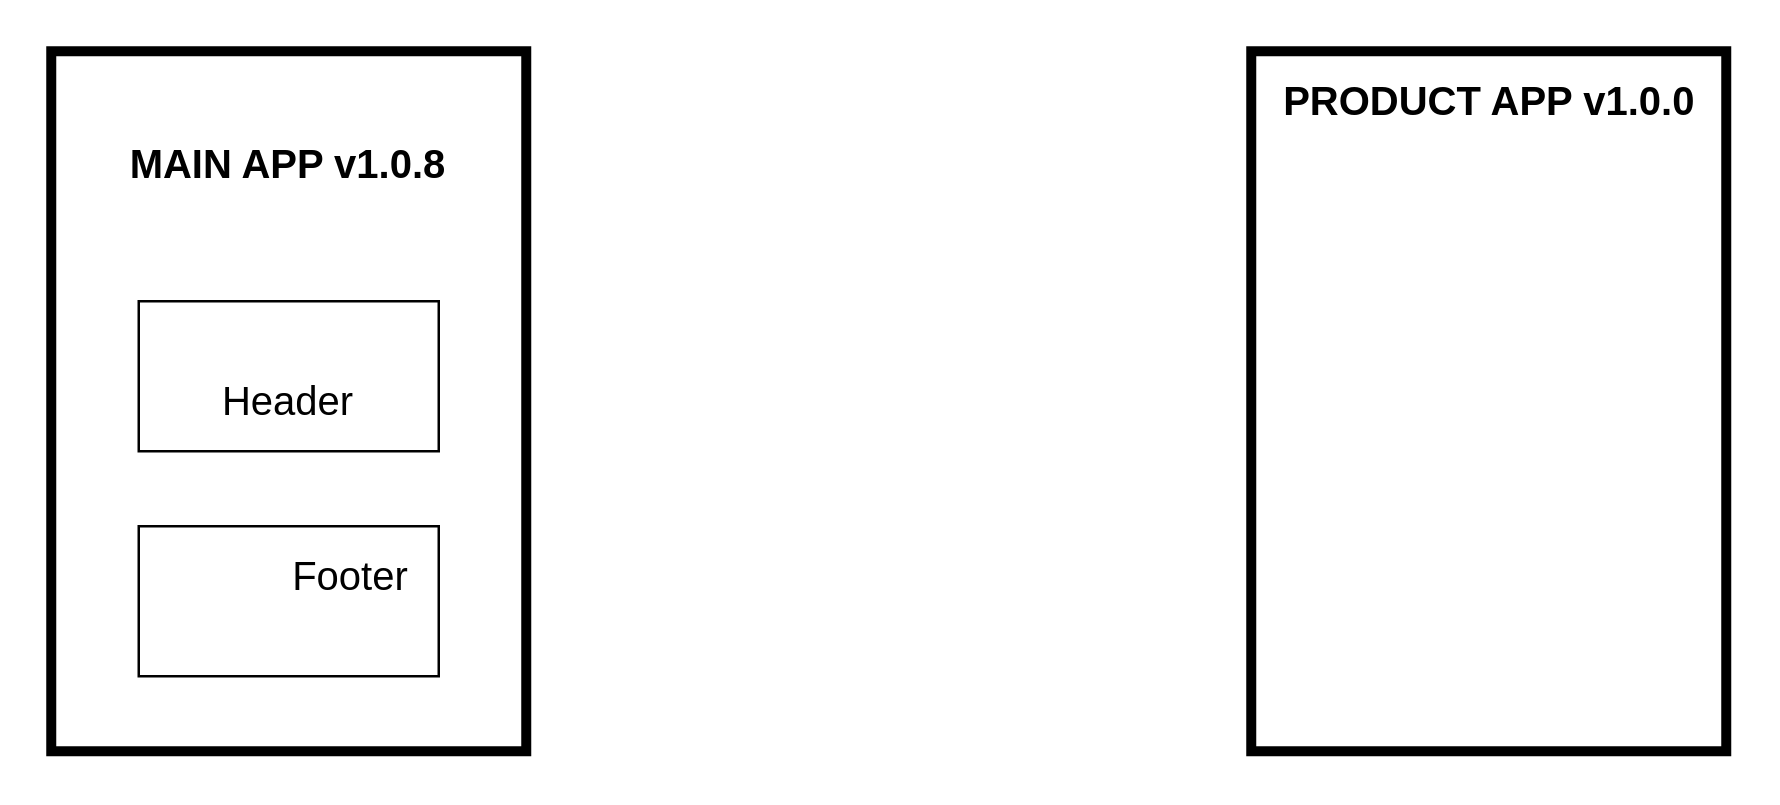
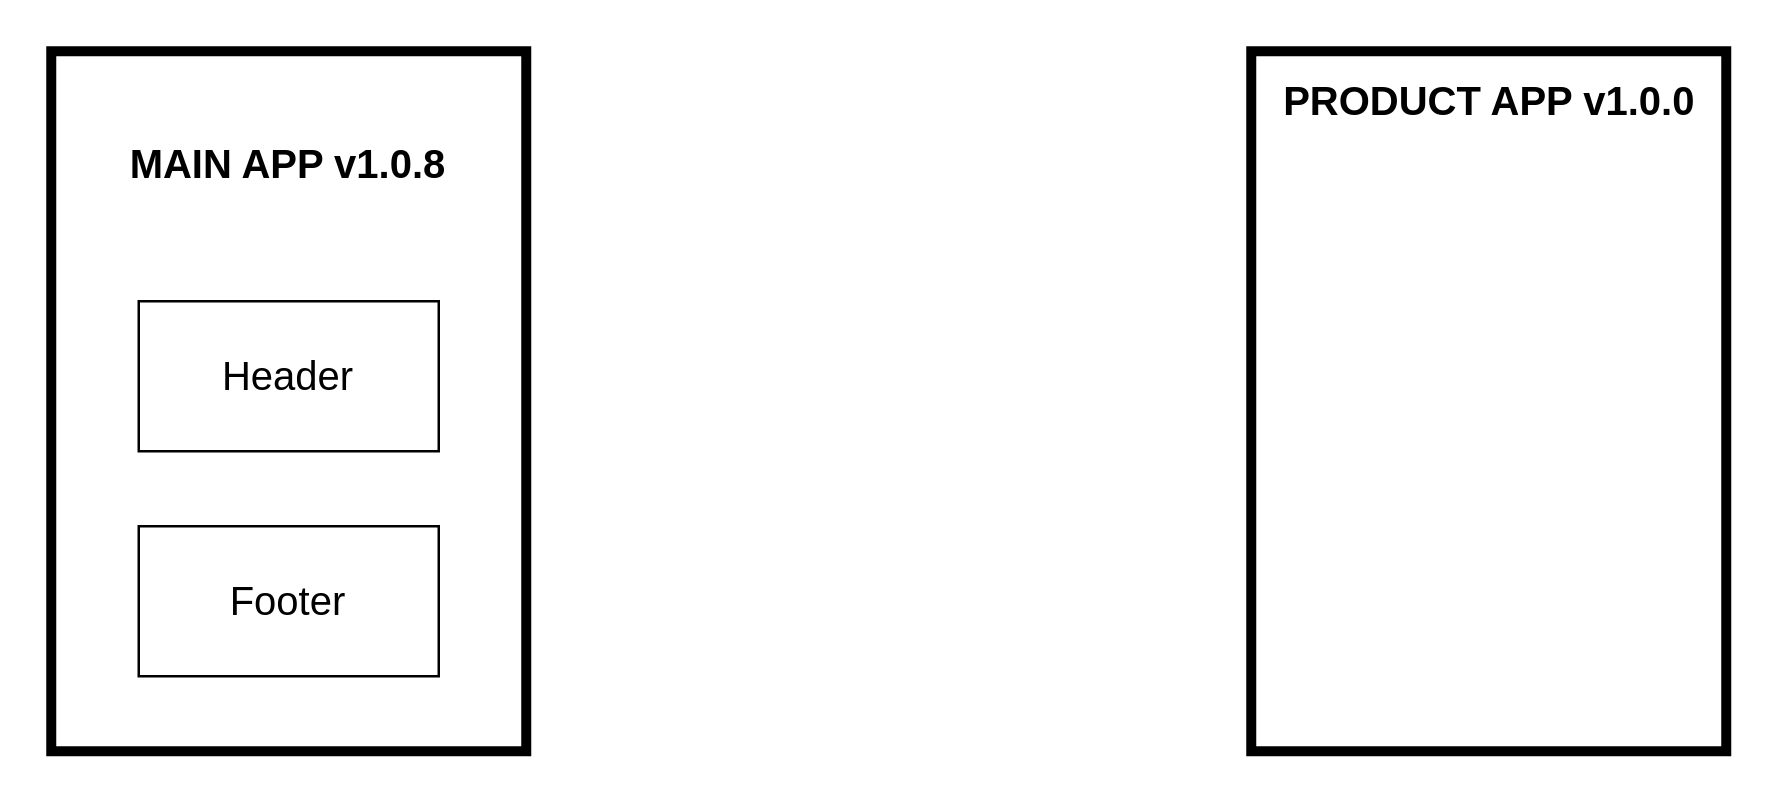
node "Header": moved (289, 401) -> (289, 376)
node "Footer": moved (351, 576) -> (289, 601)
